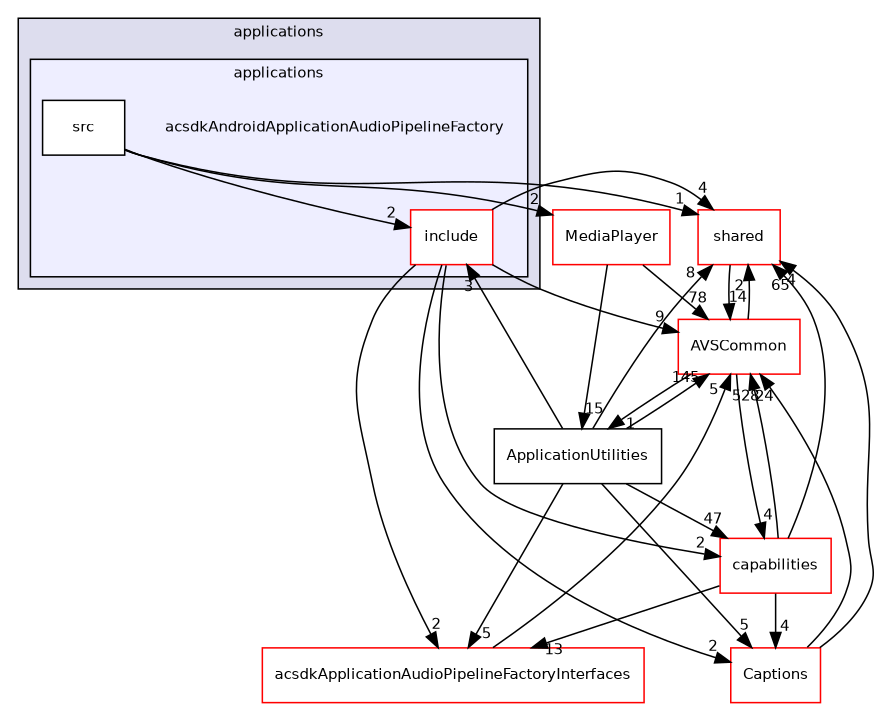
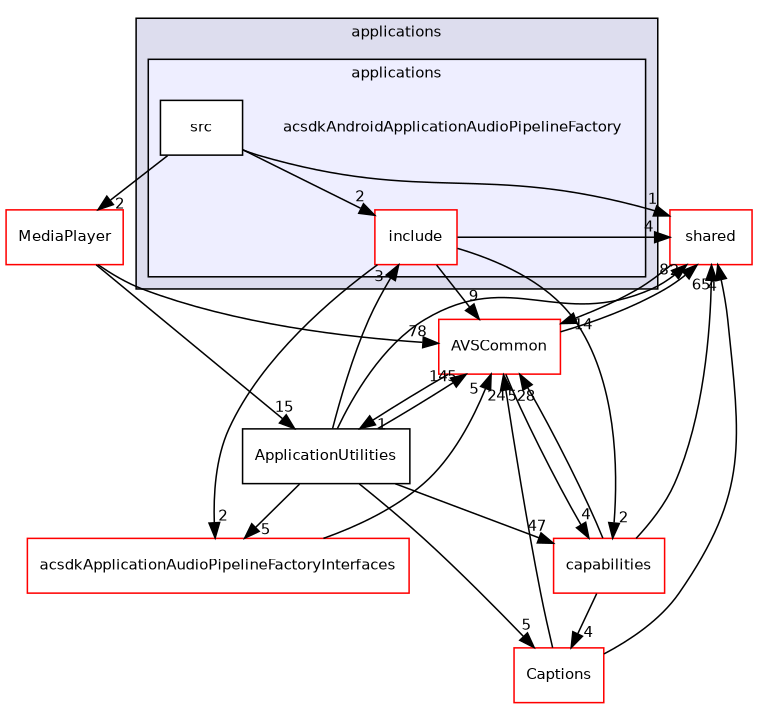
edge "include" -> "Captions": removed
edge "capabilities" -> "acsdkApplicationAudioPipelineFactoryInterfaces": removed
